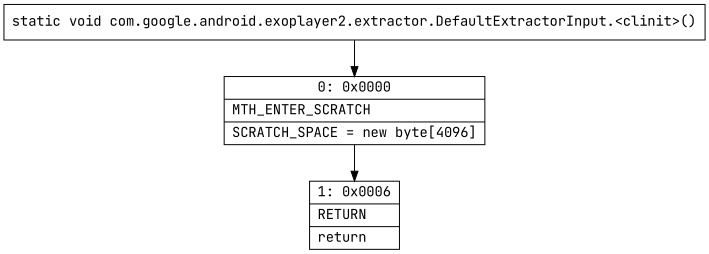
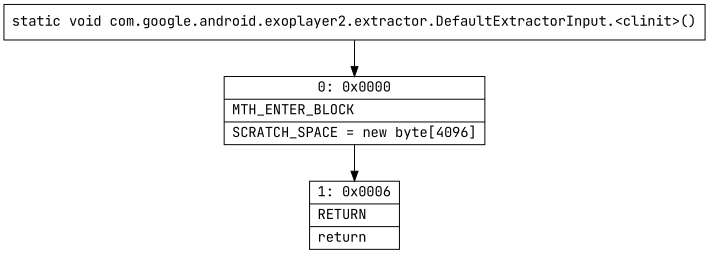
node "0: 0x0000": text "MTH_ENTER_SCRATCH" -> "MTH_ENTER_BLOCK"
